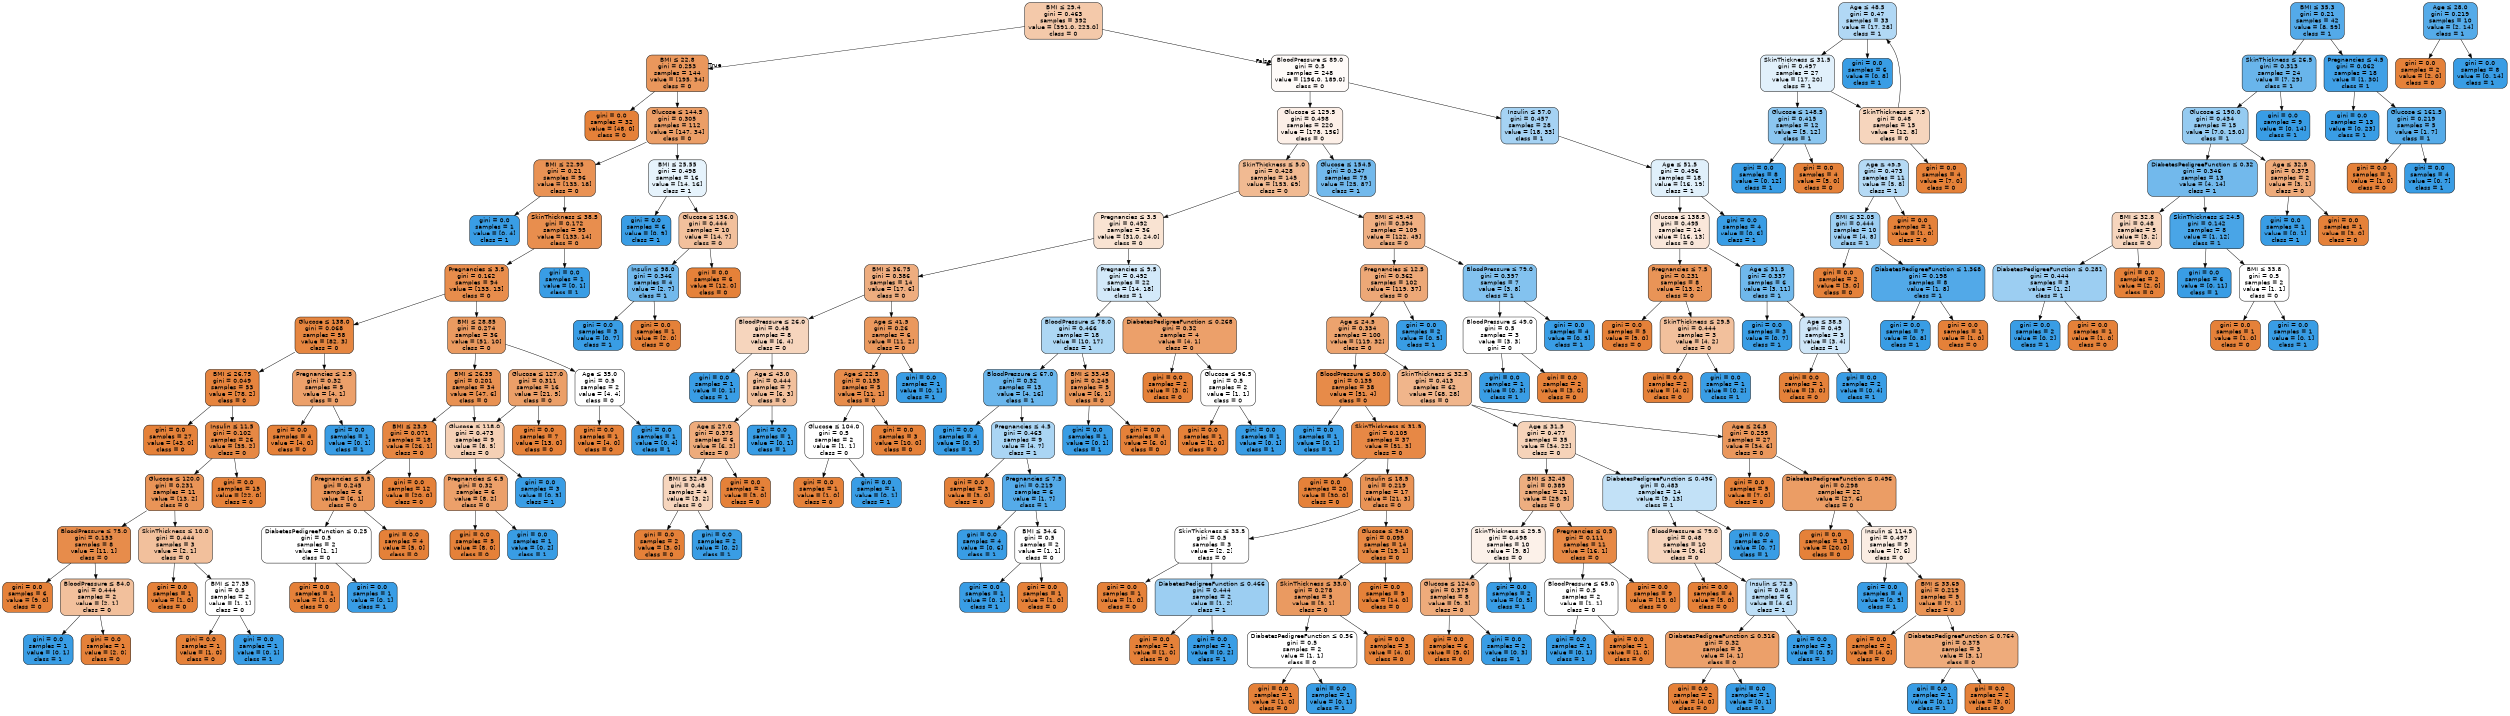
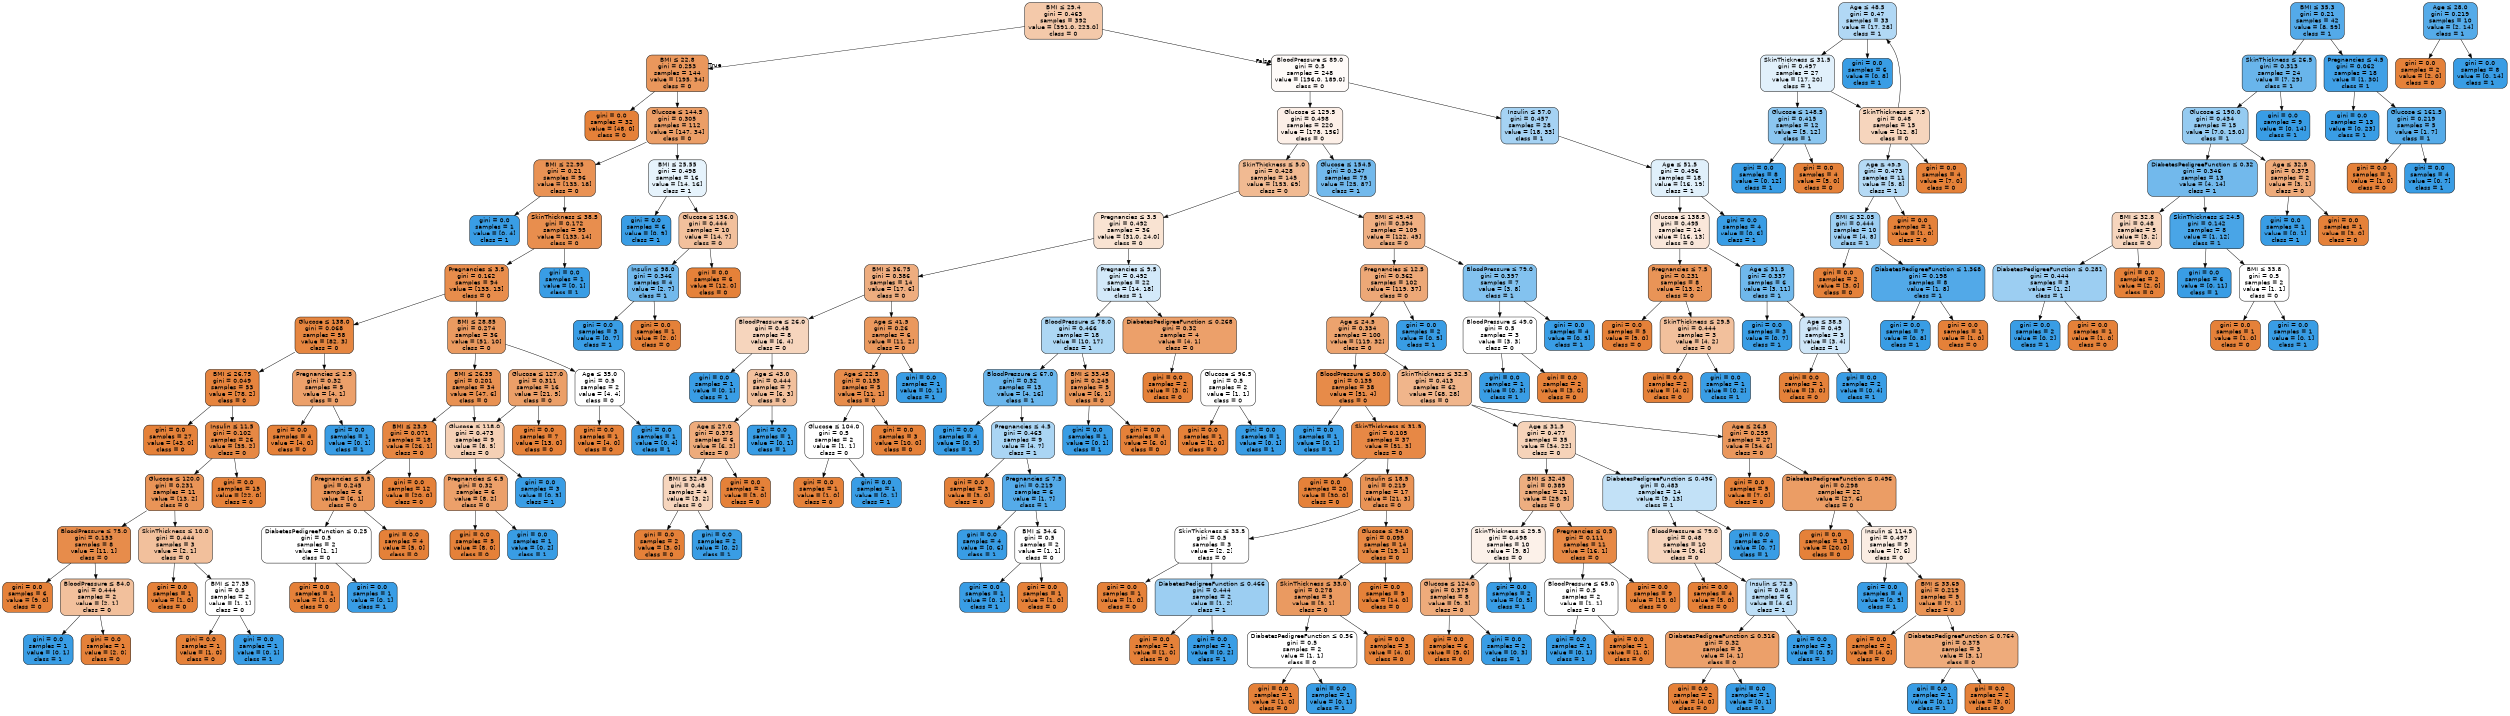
edge "SkinThickness ≤ 7.5" -> "Age ≤ 45.5": added
node "BloodPressure ≤ 49.0": text "gini = 0" -> "class = 0"
edge "DiabetesPedigreeFunction ≤ 0.268" -> "Glucose ≤ 96.5": removed
